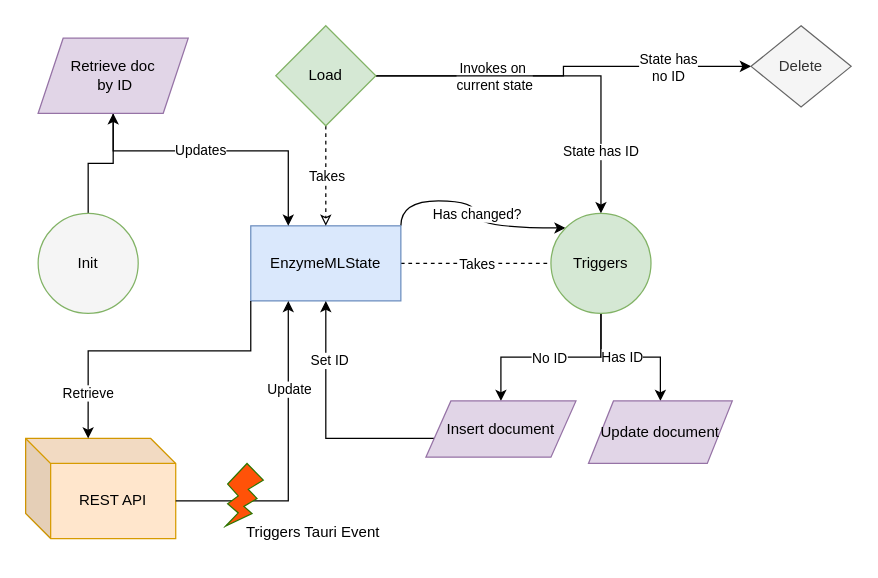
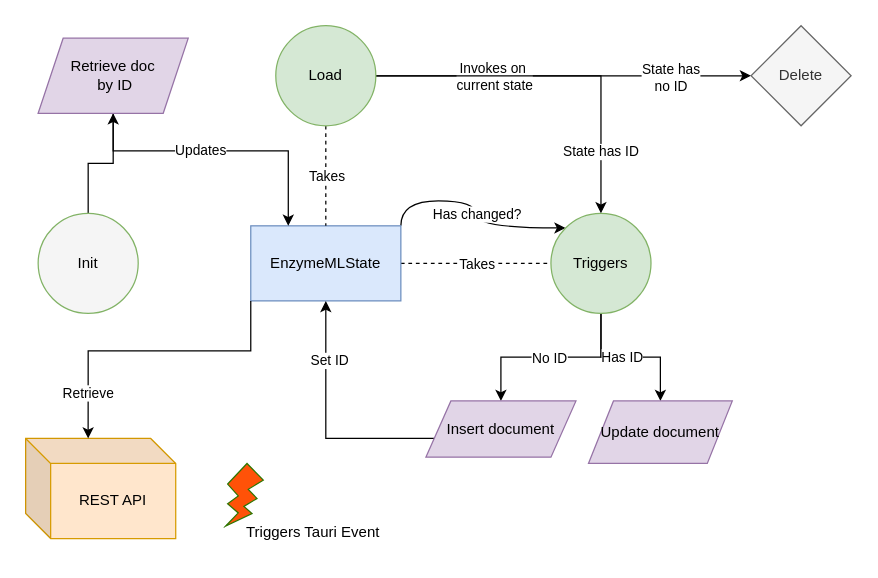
node "Delete": size 100x81 -> 100x100
node "Load": shape diamond -> ellipse
edge "Load" -> "EnzymeMLState": arrowhead classic -> none
edge "REST API" -> "EnzymeMLState": removed, label "Update"
